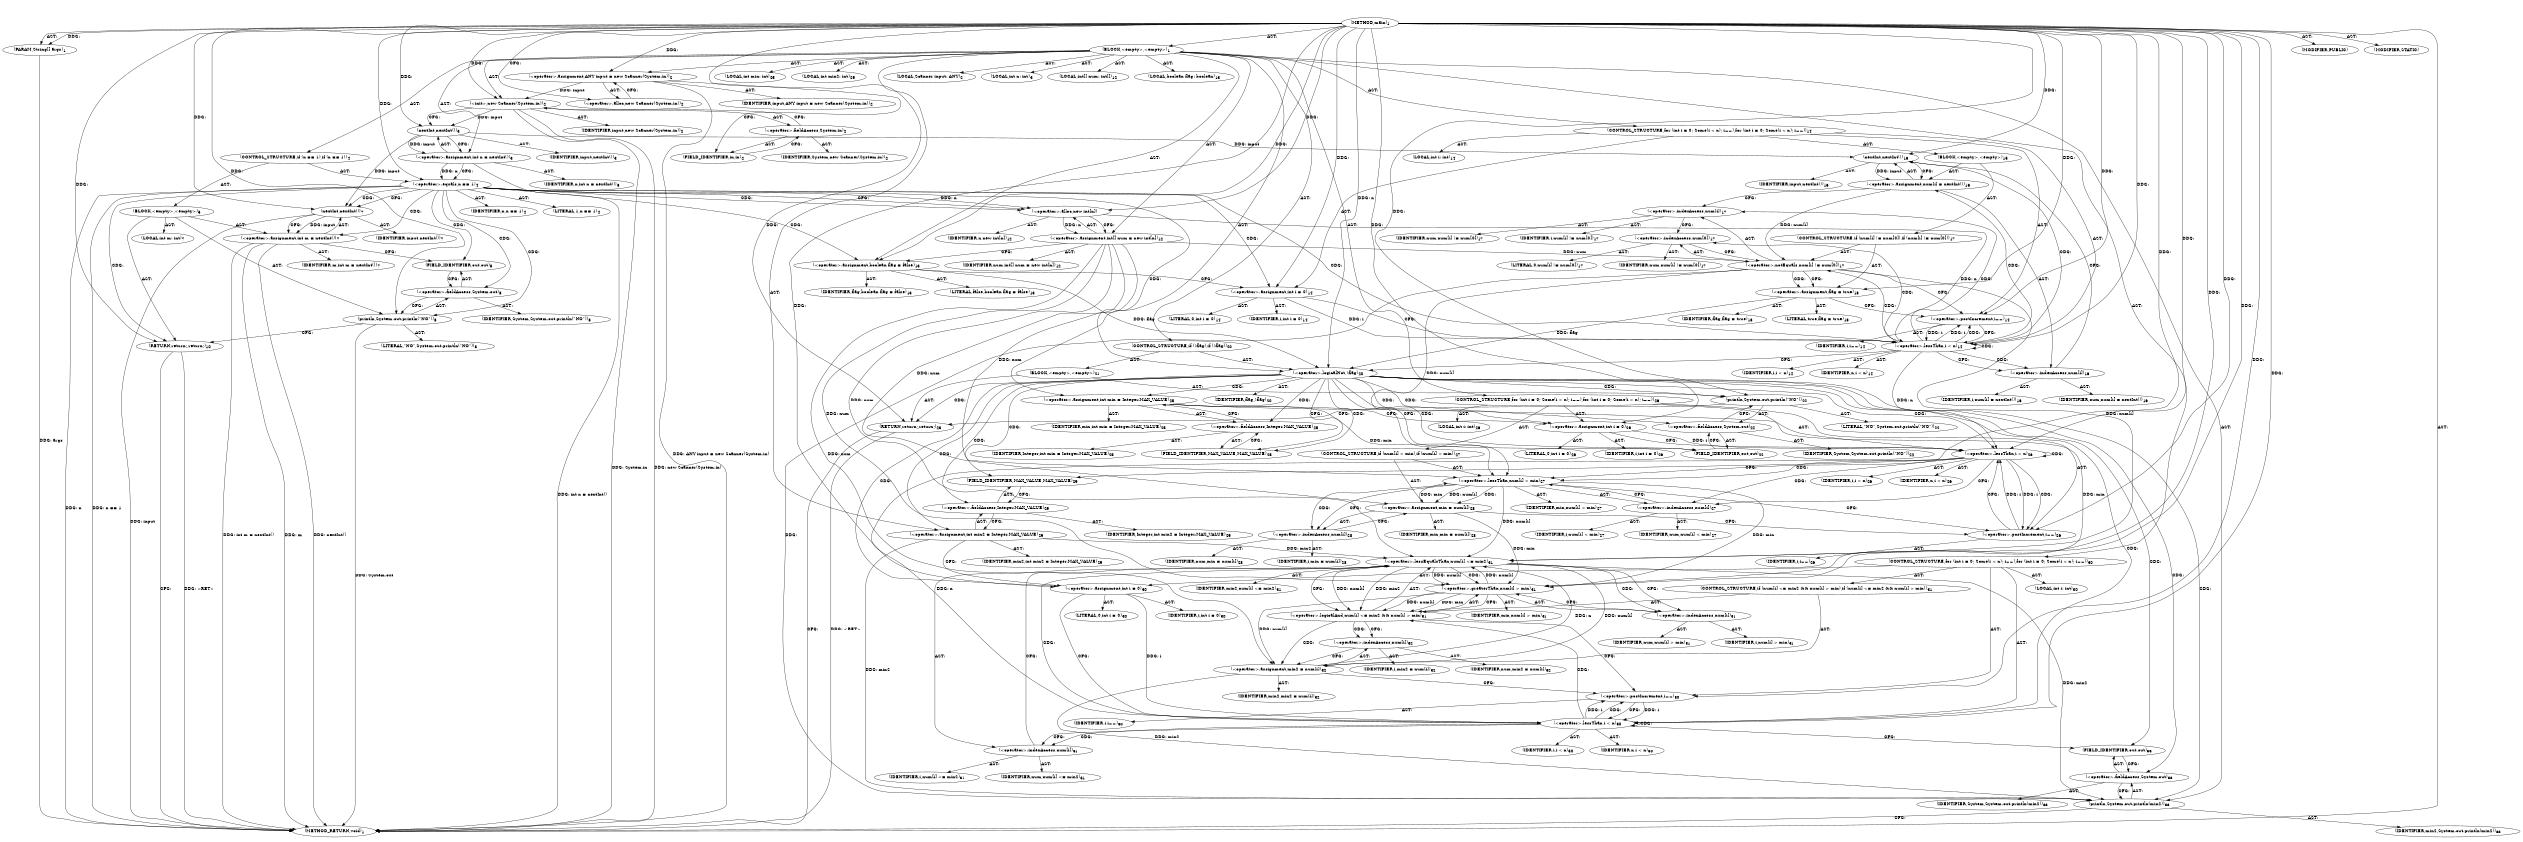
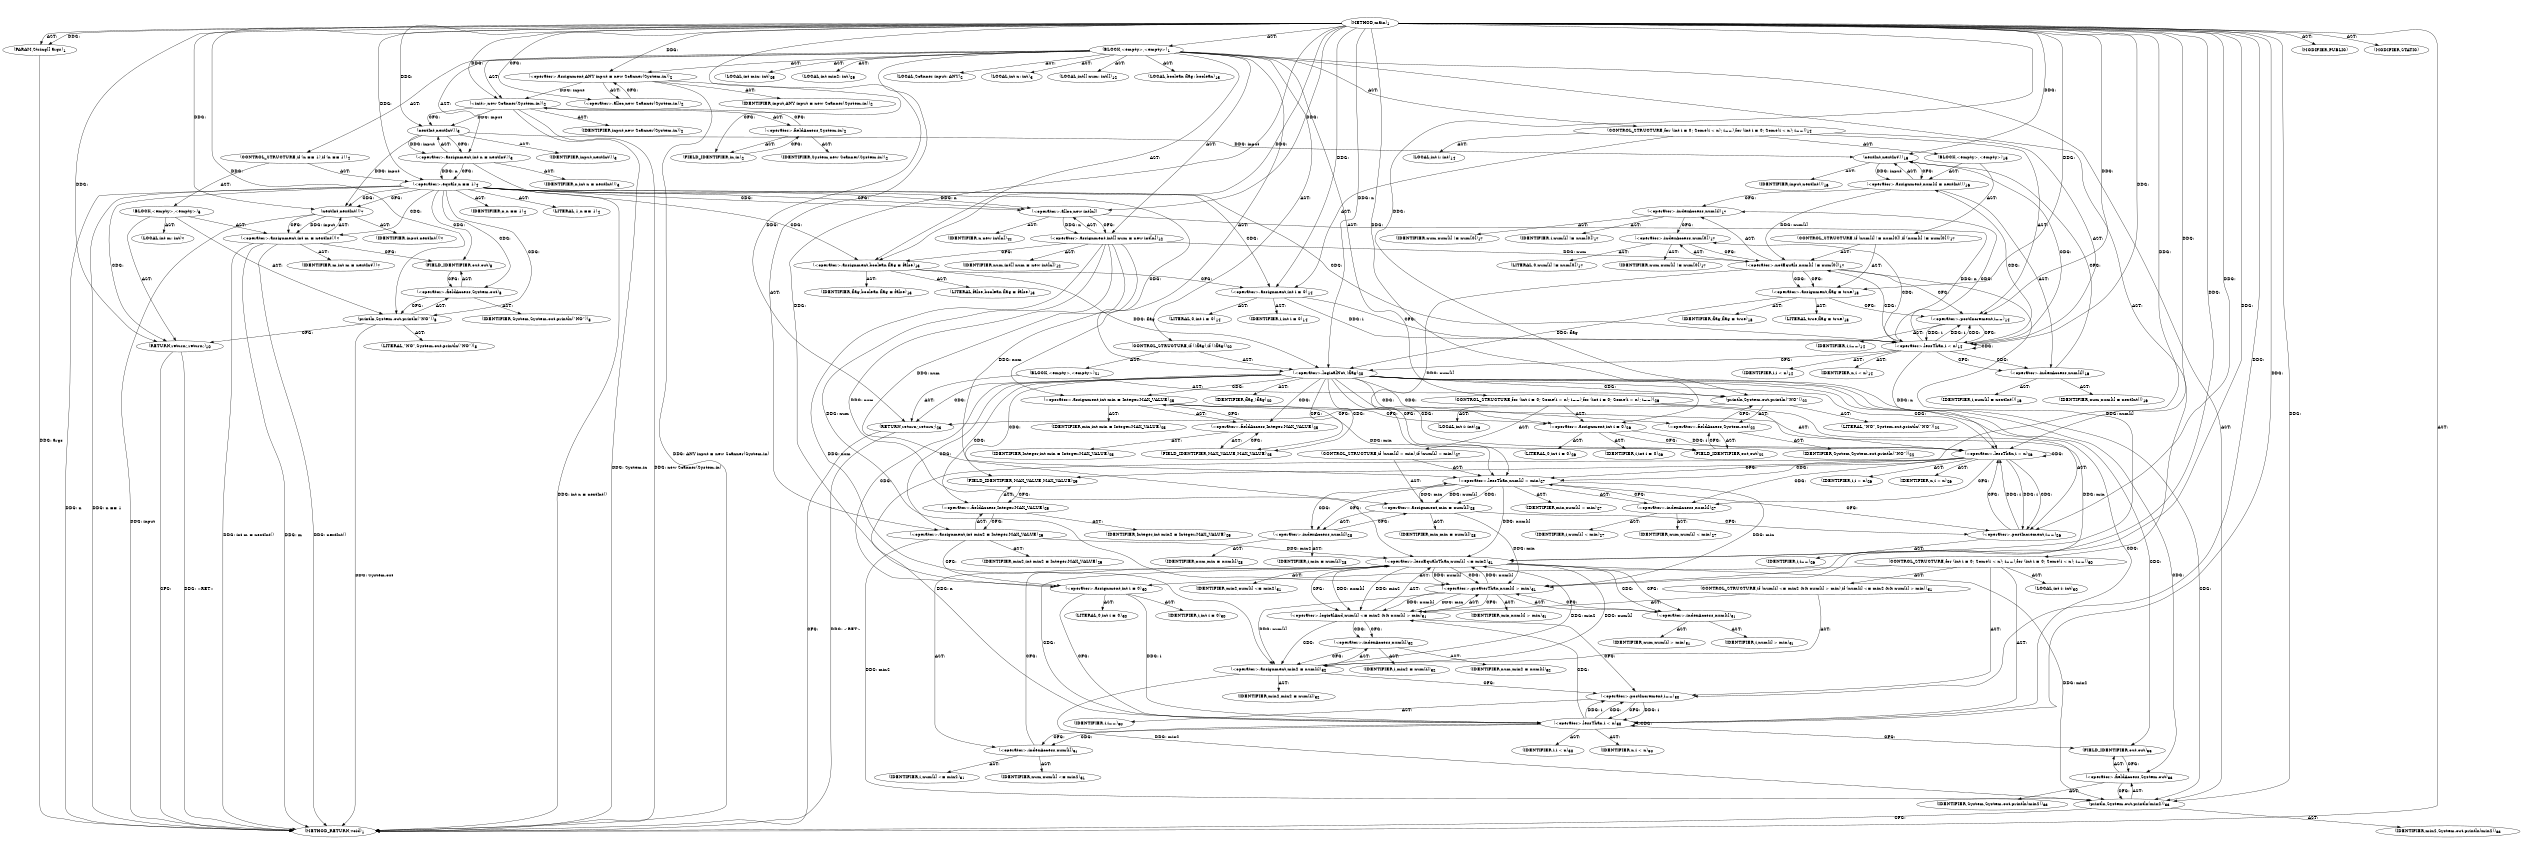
node "(IDENTIFIER,n,new int[n])": text "12" -> "42"
edge "(<operator>.assignment,min2 = num[i])" -> "(<operator>.lessEqualsThan,num[i] <= min2)": label "DDG: n" -> "DDG: min2"
edge "(<operator>.notEquals,num[i] != num[0])" -> "(println,System.out.println(min2))": now "(METHOD,main)" -> "(println,System.out.println(min2))"
